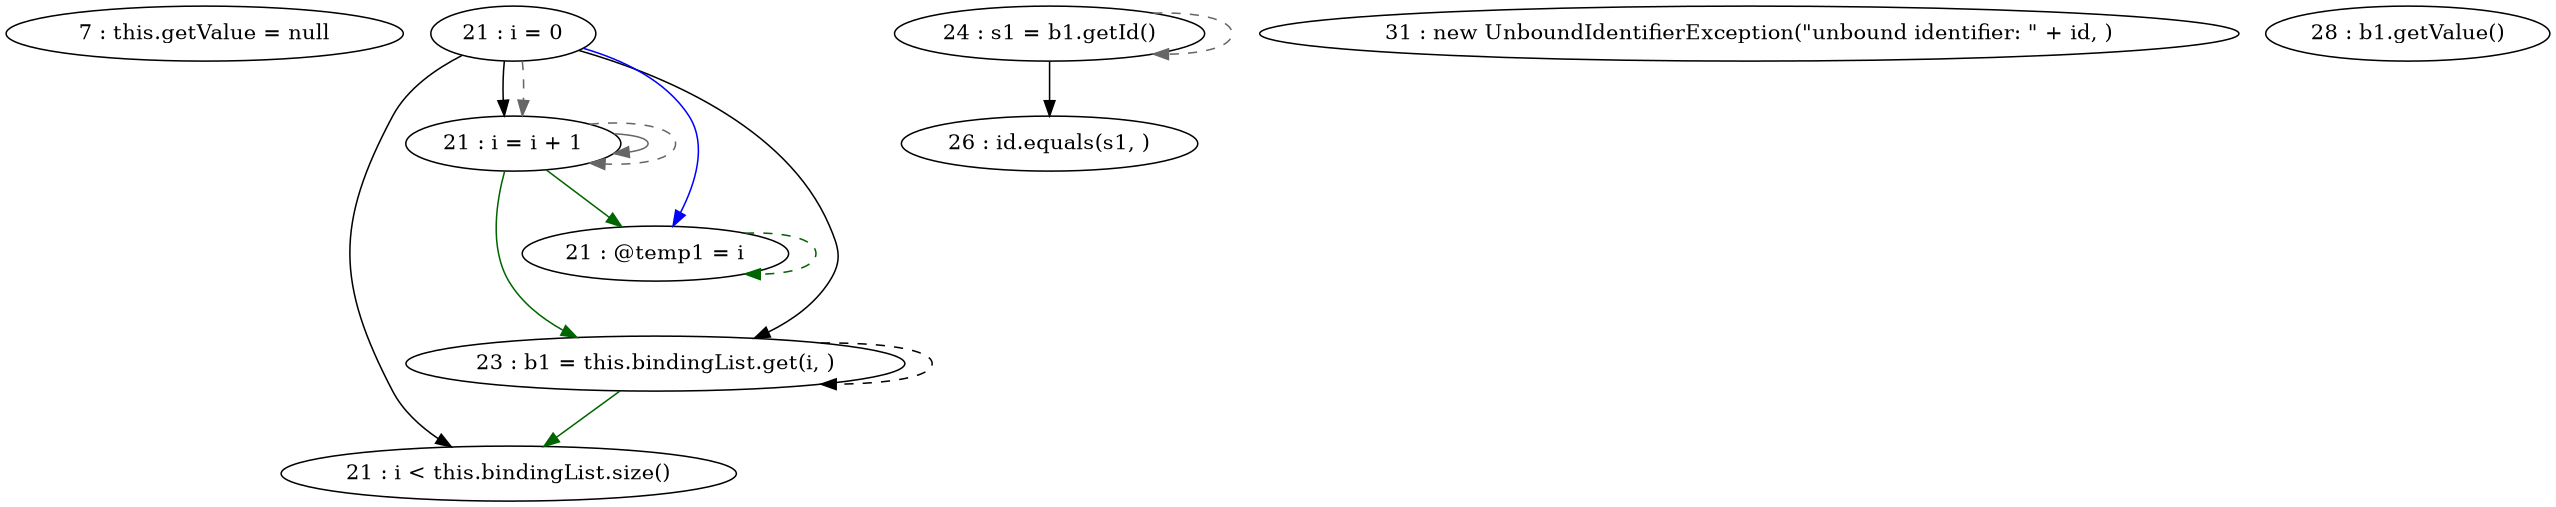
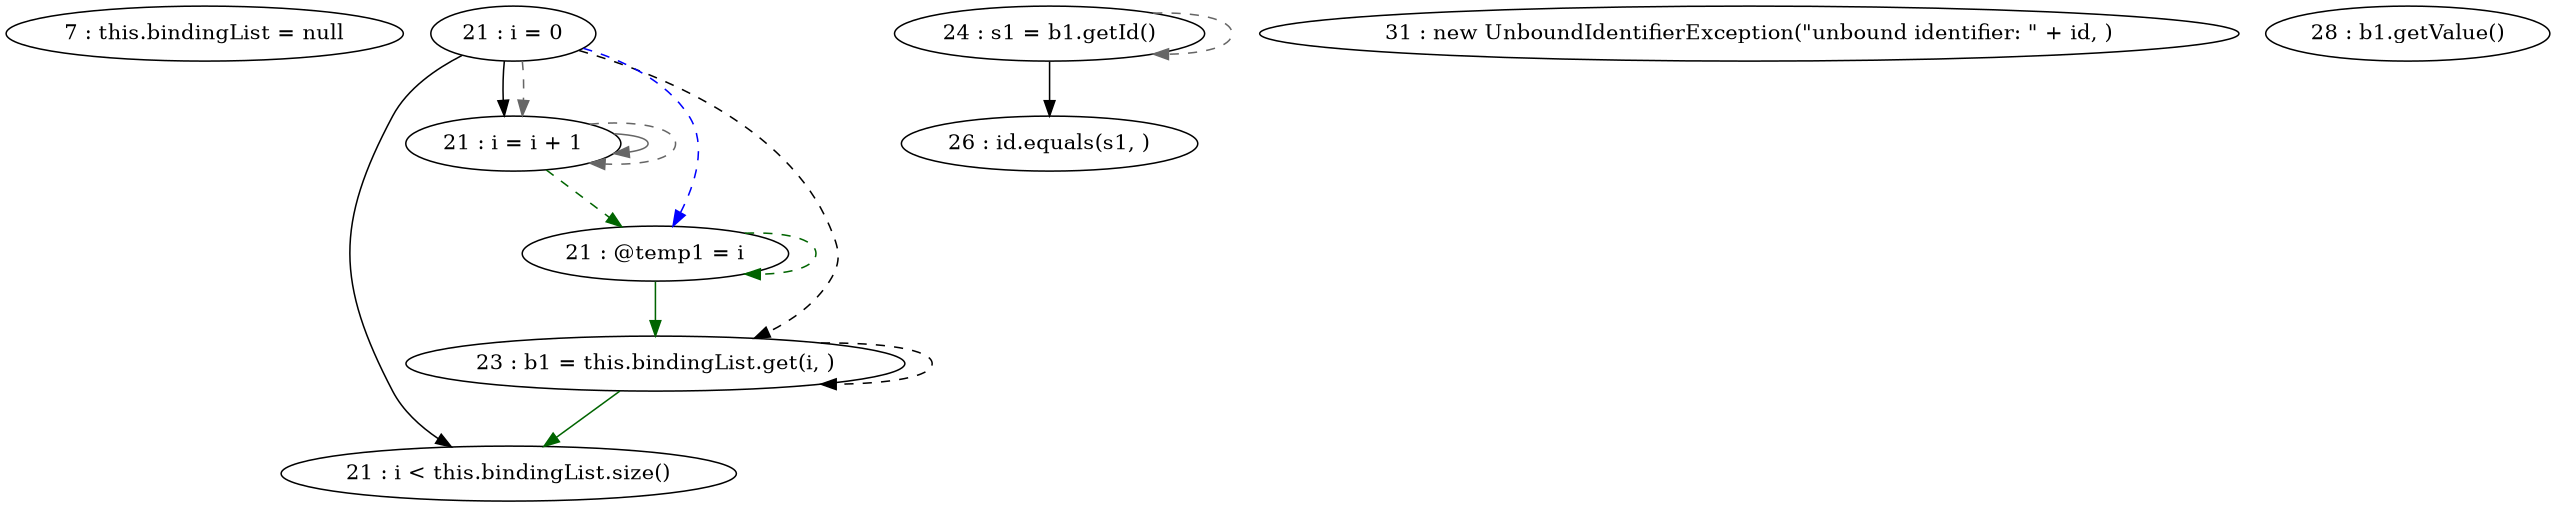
node "7 : this.getValue = null": label "7 : this.getValue = null" -> "7 : this.bindingList = null"
edge "21 : i = 0" -> "21 : @temp1 = i": style solid -> dashed
edge "21 : i = 0" -> "23 : b1 = this.bindingList.get(i, )": style solid -> dashed
edge "21 : i = i + 1" -> "21 : @temp1 = i": style solid -> dashed
edge "21 : i = i + 1" -> "23 : b1 = this.bindingList.get(i, )": now "21 : @temp1 = i" -> "23 : b1 = this.bindingList.get(i, )"
